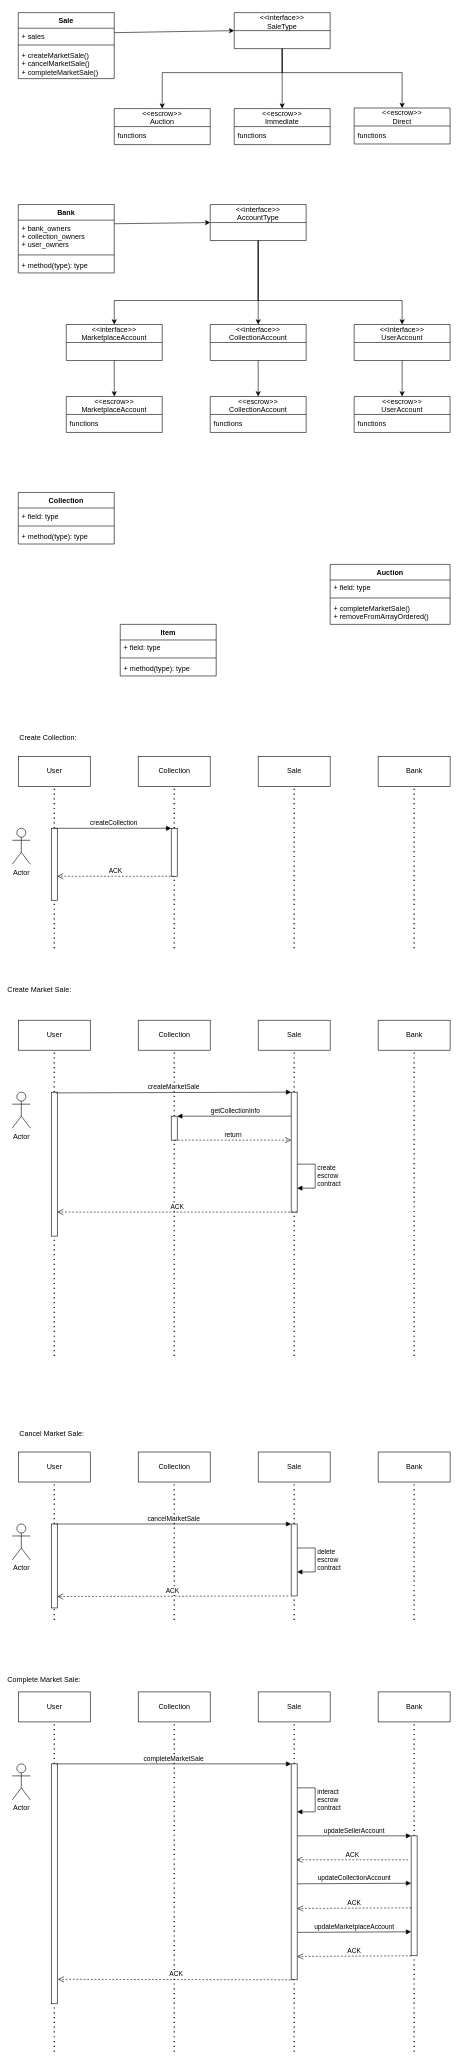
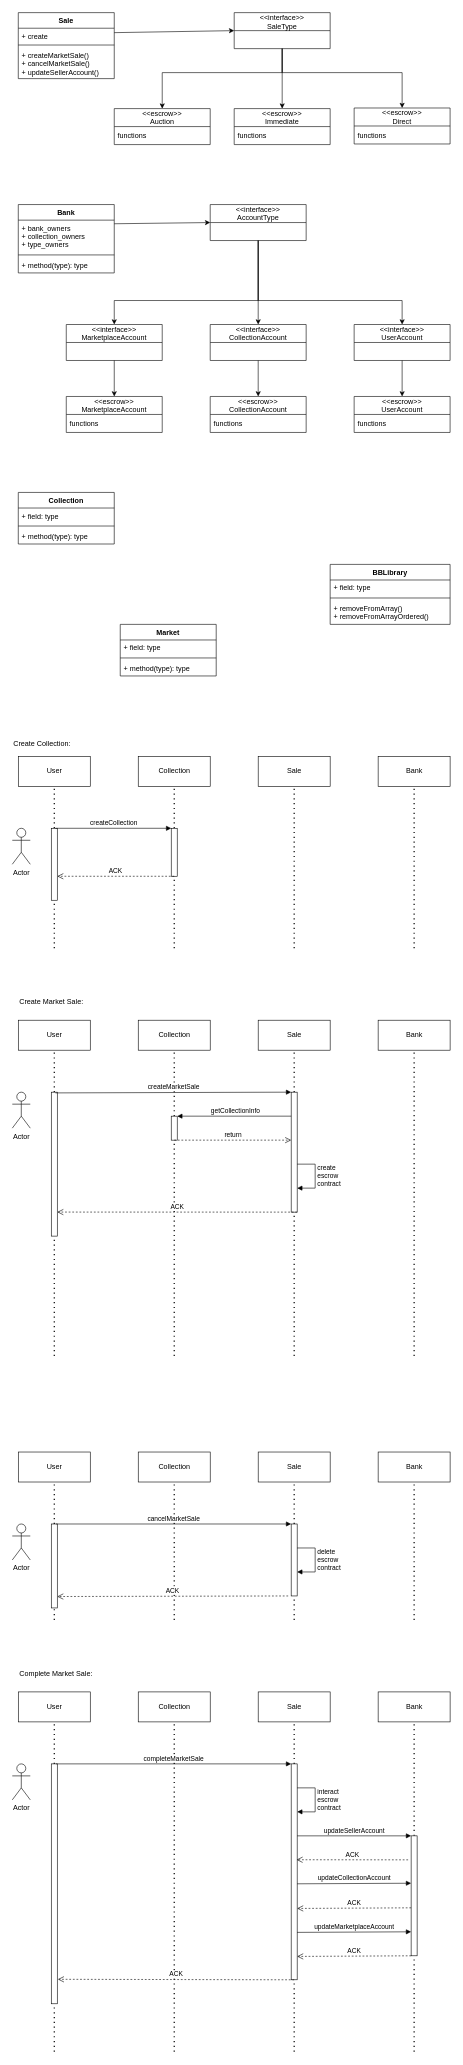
node "+ sales": label "+ sales" -> "+ create"
node "+ createMarketSale() + cancelMarketSale() + completeMarketSale()": label "+ createMarketSale() + cancelMarketSale() + completeMarketSale()" -> "+ createMarketSale() + cancelMarketSale() + updateSellerAccount()"
node "+ bank_owners + collection_owners + user_owners": label "+ bank_owners + collection_owners + user_owners" -> "+ bank_owners + collection_owners + type_owners"
node "Auction": label "Auction" -> "BBLibrary"
node "+ completeMarketSale() + removeFromArrayOrdered()": label "+ completeMarketSale() + removeFromArrayOrdered()" -> "+ removeFromArray() + removeFromArrayOrdered()"
node "Item": label "Item" -> "Market"
node "Create Collection:": moved (54, 738) -> (48, 744)
node "Create Market Sale:": moved (42, 990) -> (54, 1002)
node "Cancel Market Sale:": removed
node "Complete Market Sale:": moved (51, 1680) -> (63, 1674)
